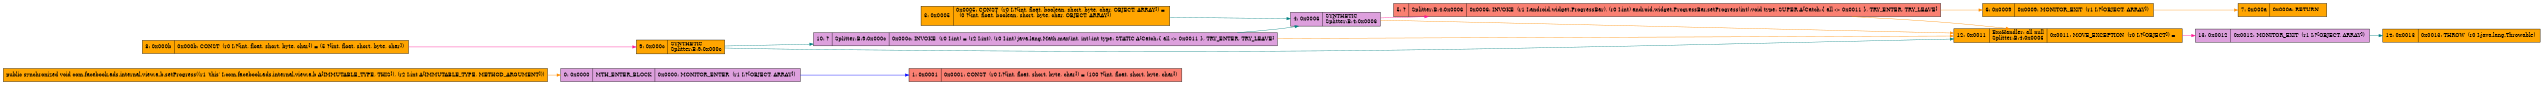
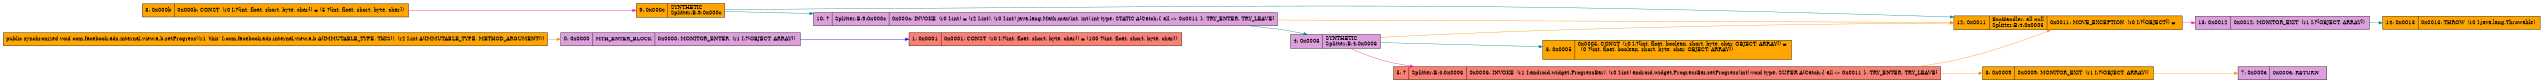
node "7: 0x000a": fillcolor orange -> plum
edge "3: 0x0005" -> "4: 0x0006": reversed
